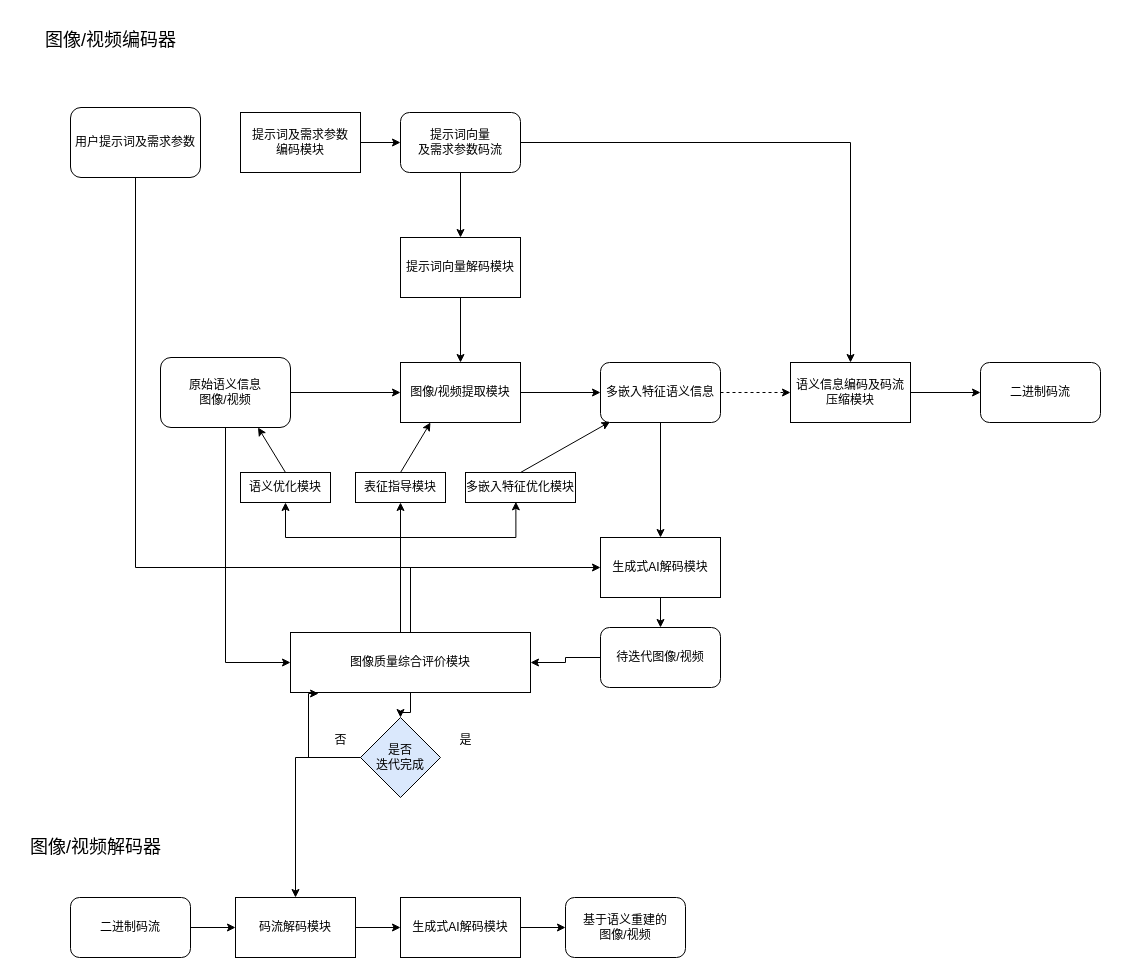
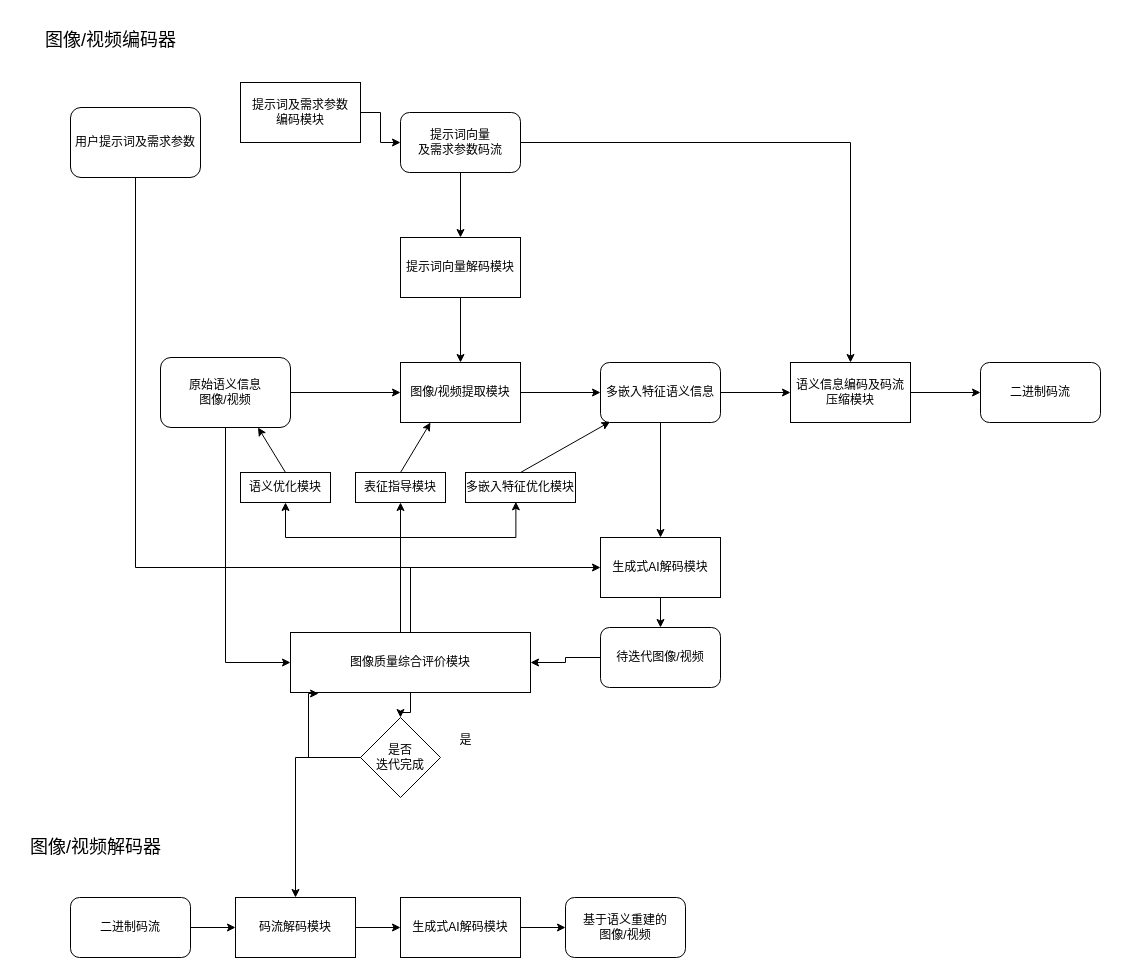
node "提示词及需求参数 编码模块": moved (301, 143) -> (301, 113)
edge "多嵌入特征语义信息" -> "语义信息编码及码流压缩模块": style dashed -> solid
node "否": removed
node "是否 迭代完成": fillcolor #dae8fc -> #ffffff
